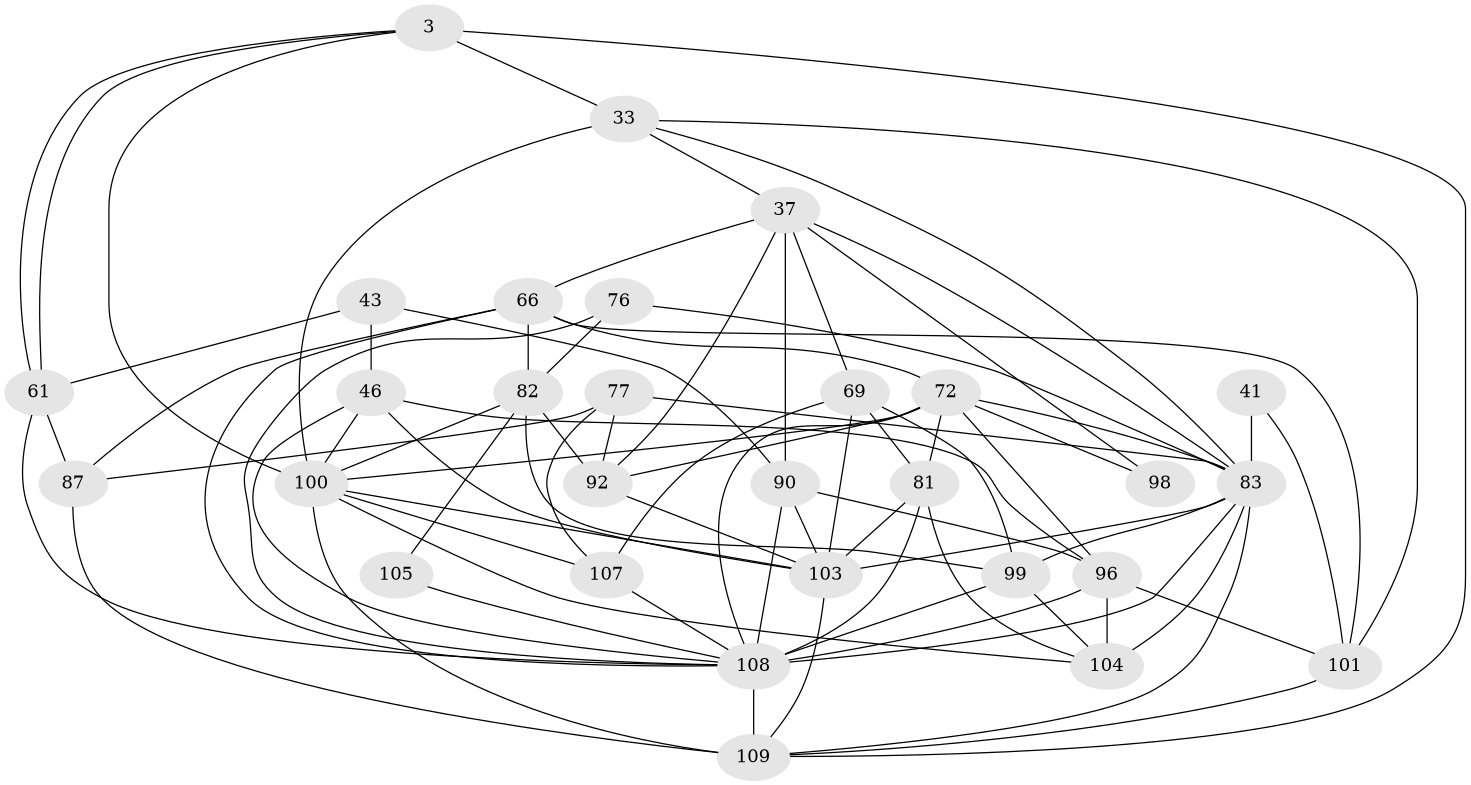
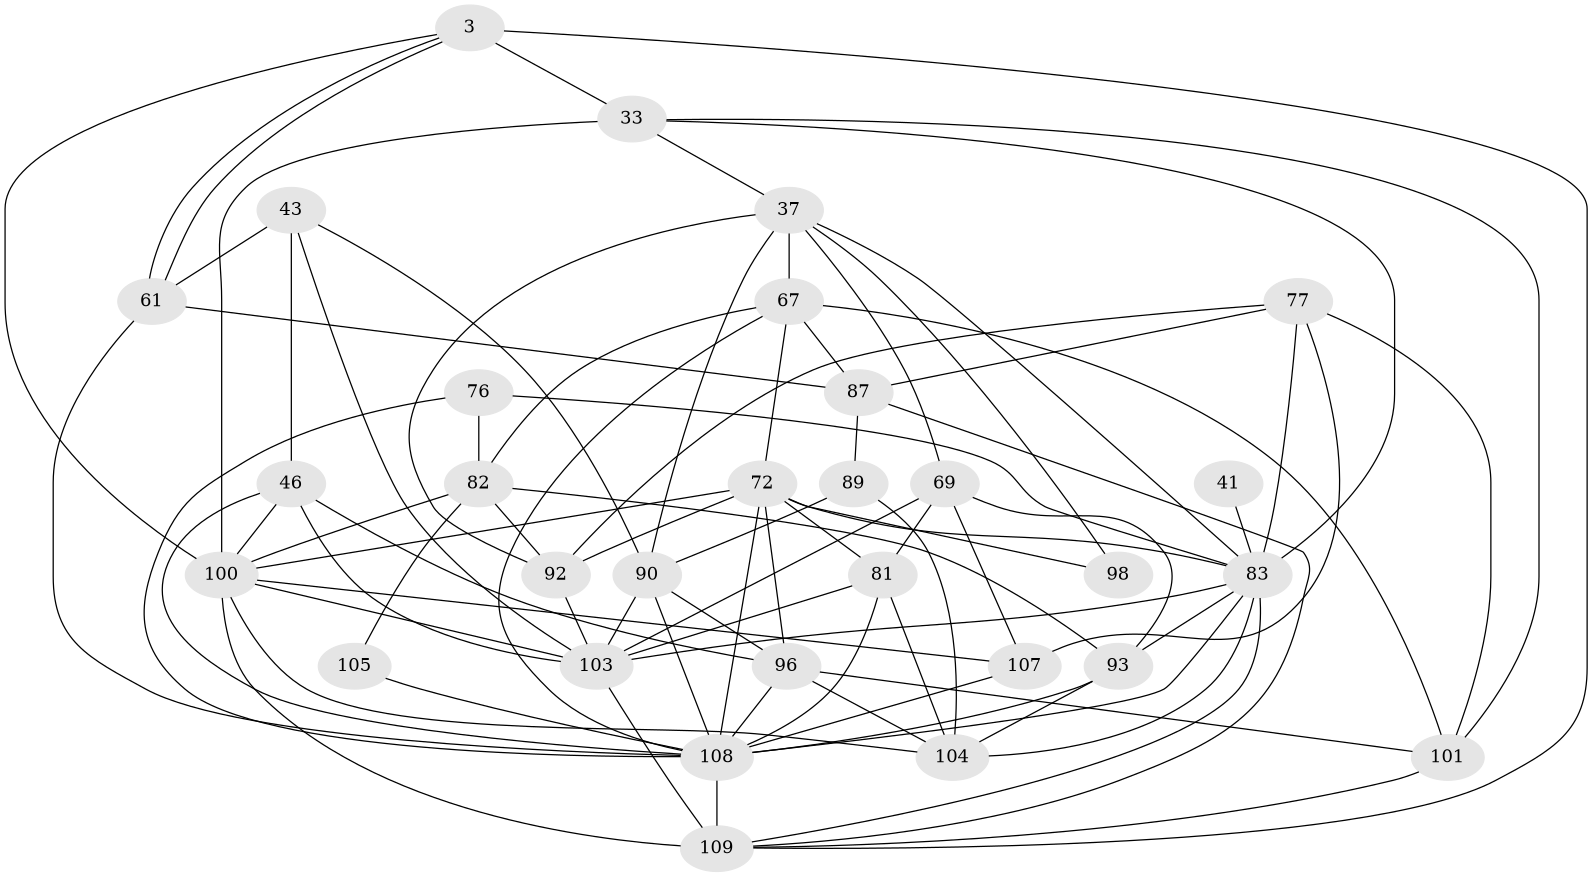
node "66": label "66" -> "67"
edge "43" -- "103": added
node "89": added
edge "41" -- "101": now "77" -- "101"
node "99": label "99" -> "93"
